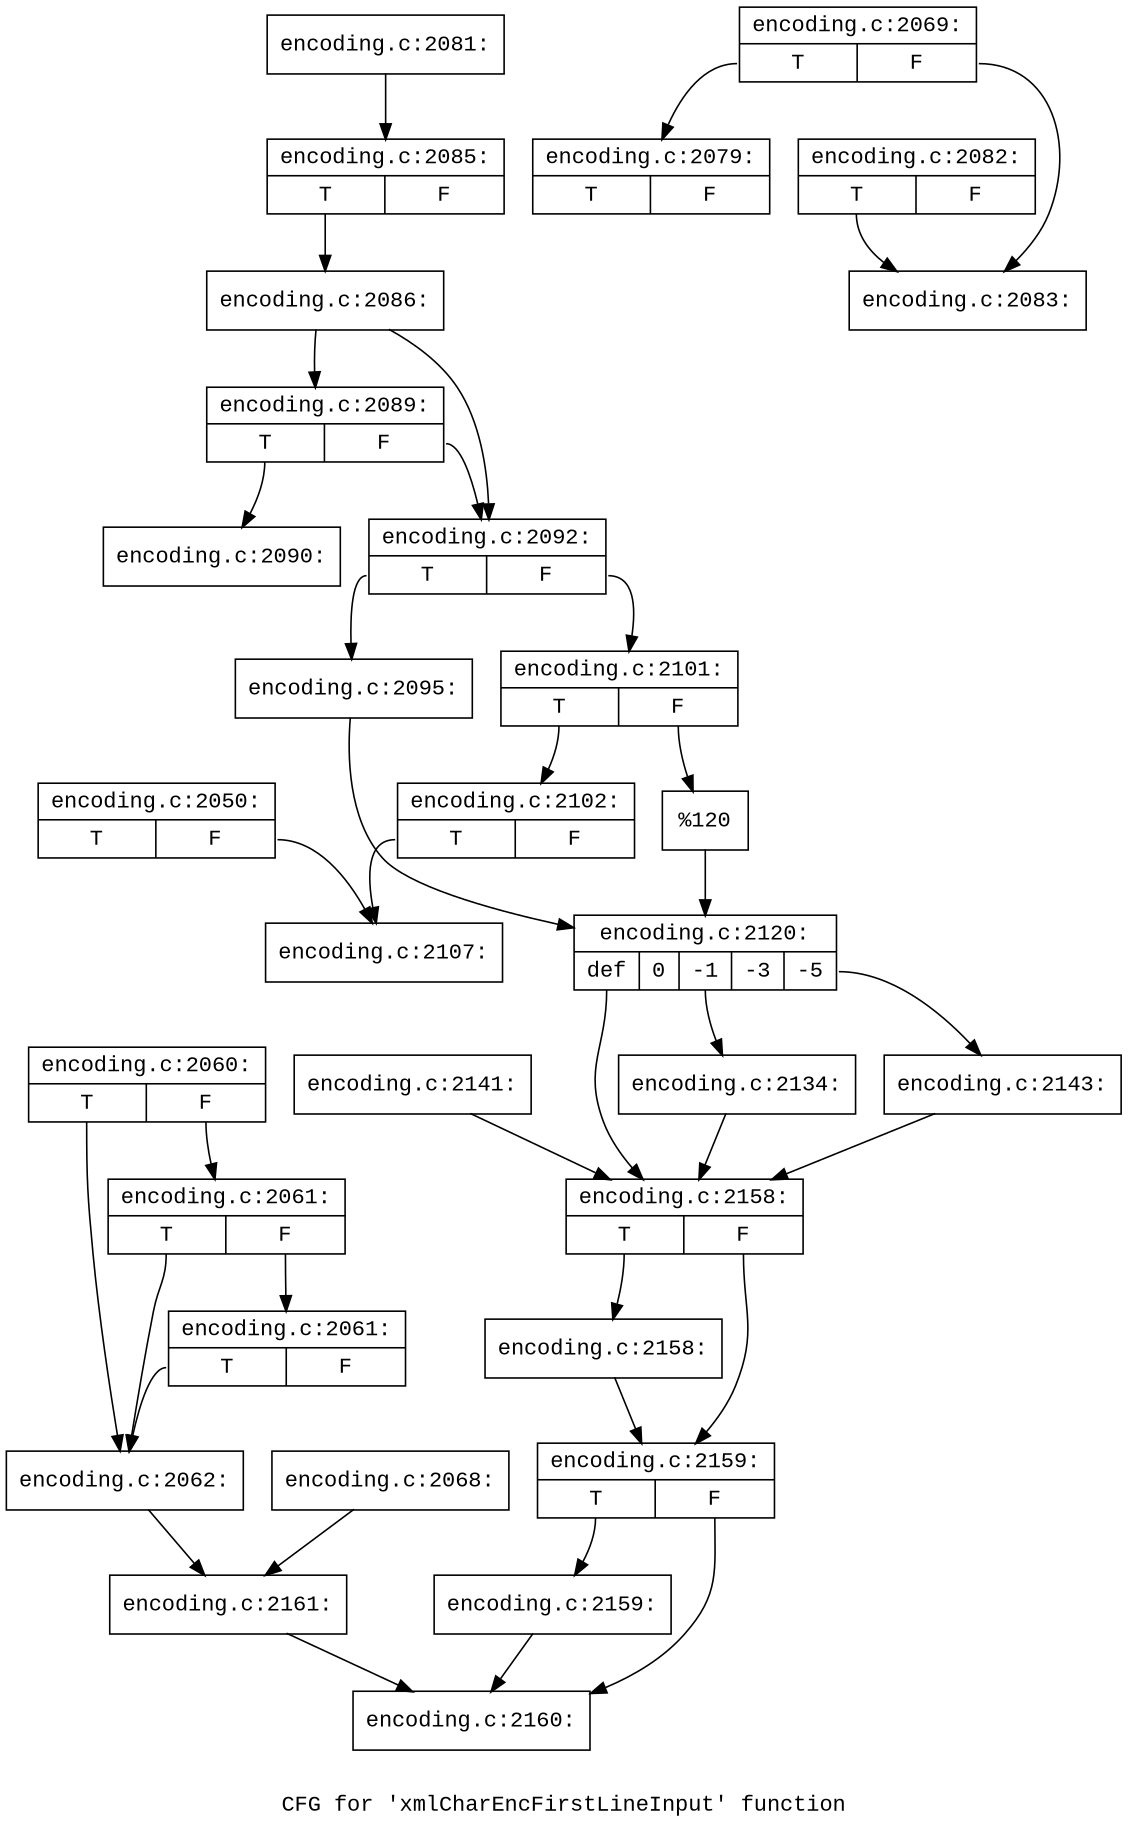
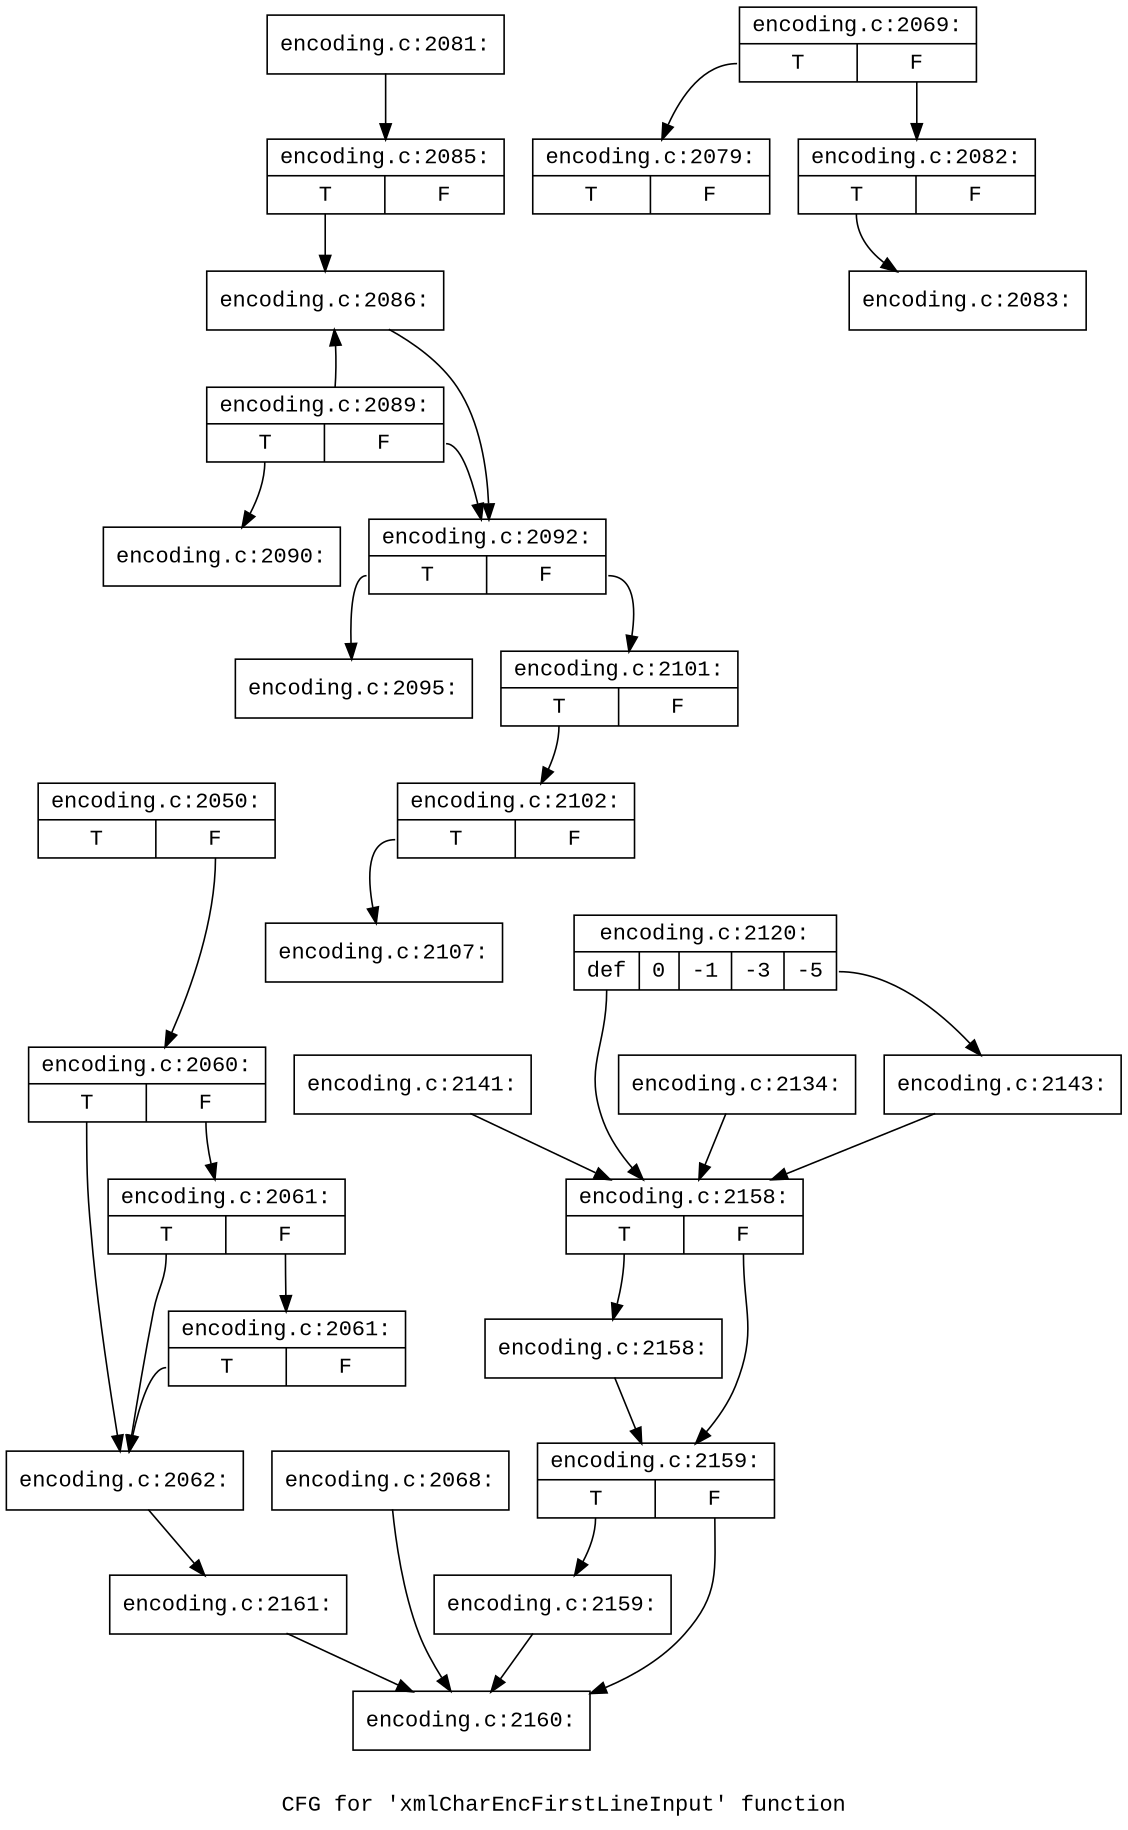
edge "encoding.c:2069:" -> "encoding.c:2083:": now "encoding.c:2069:" -> "encoding.c:2082:"
edge "encoding.c:2086:" -> "encoding.c:2089:": reversed
node "%120": removed
edge "encoding.c:2050:" -> "encoding.c:2107:": now "encoding.c:2050:" -> "encoding.c:2060:"
edge "encoding.c:2095:" -> "encoding.c:2120:": removed
edge "encoding.c:2120:" -> "encoding.c:2134:": removed
edge "encoding.c:2068:" -> "encoding.c:2161:": now "encoding.c:2068:" -> "encoding.c:2160:"
